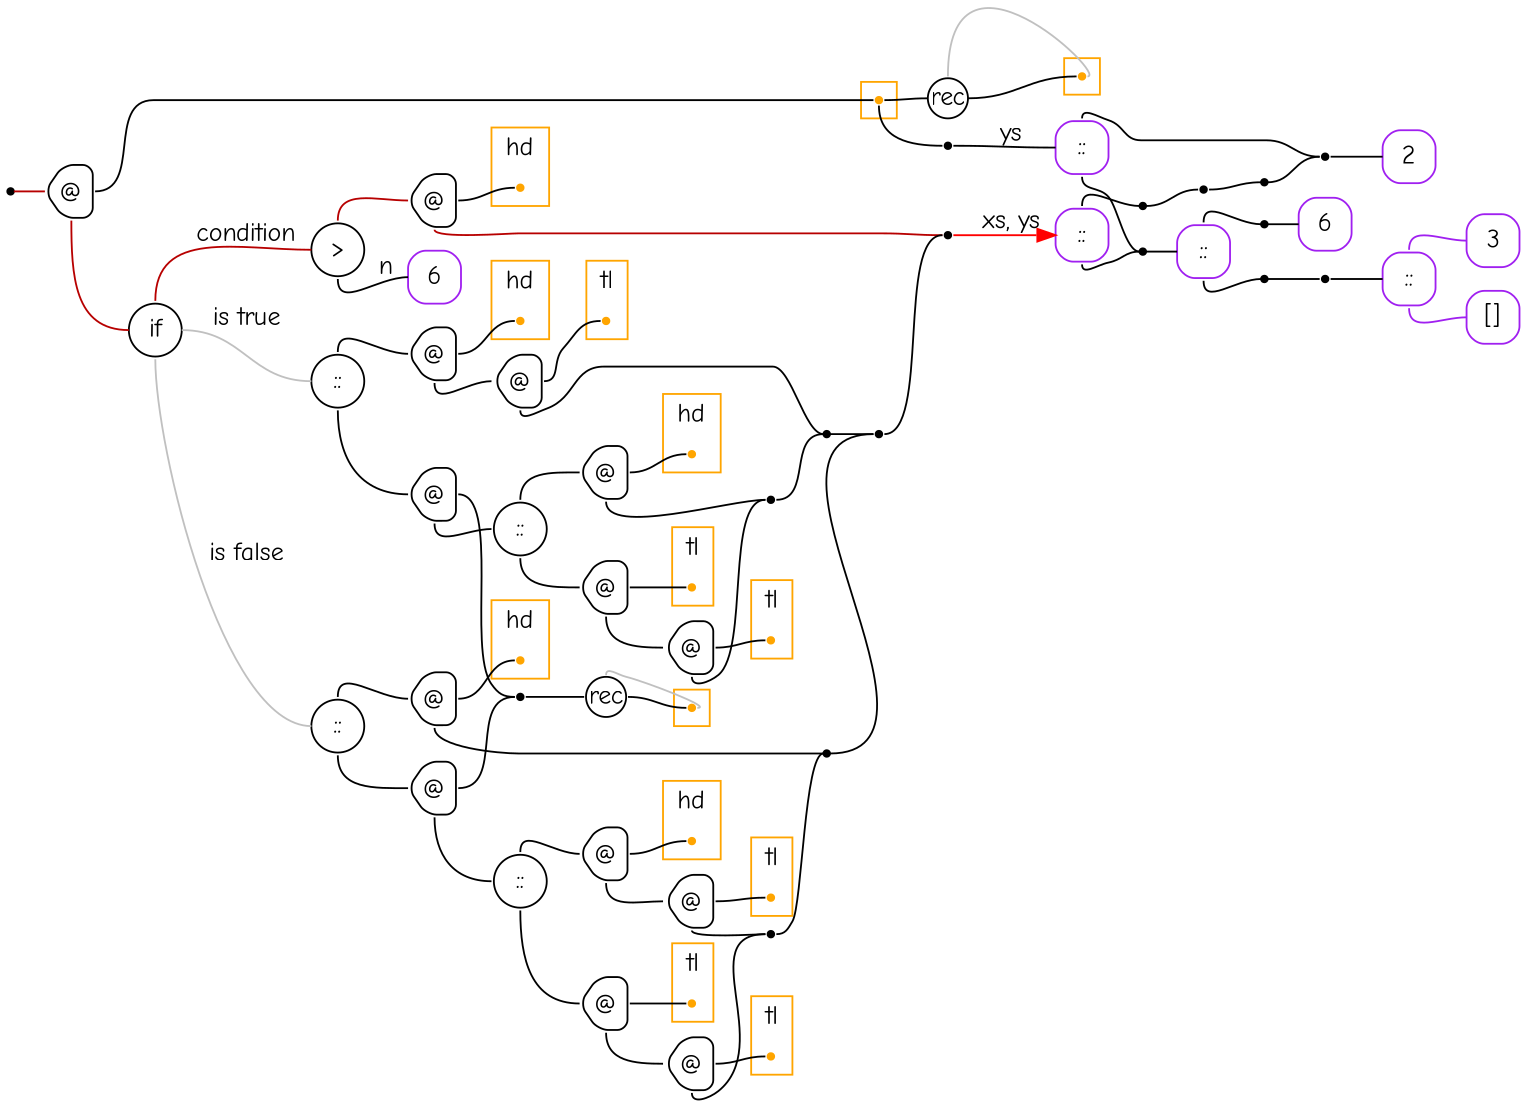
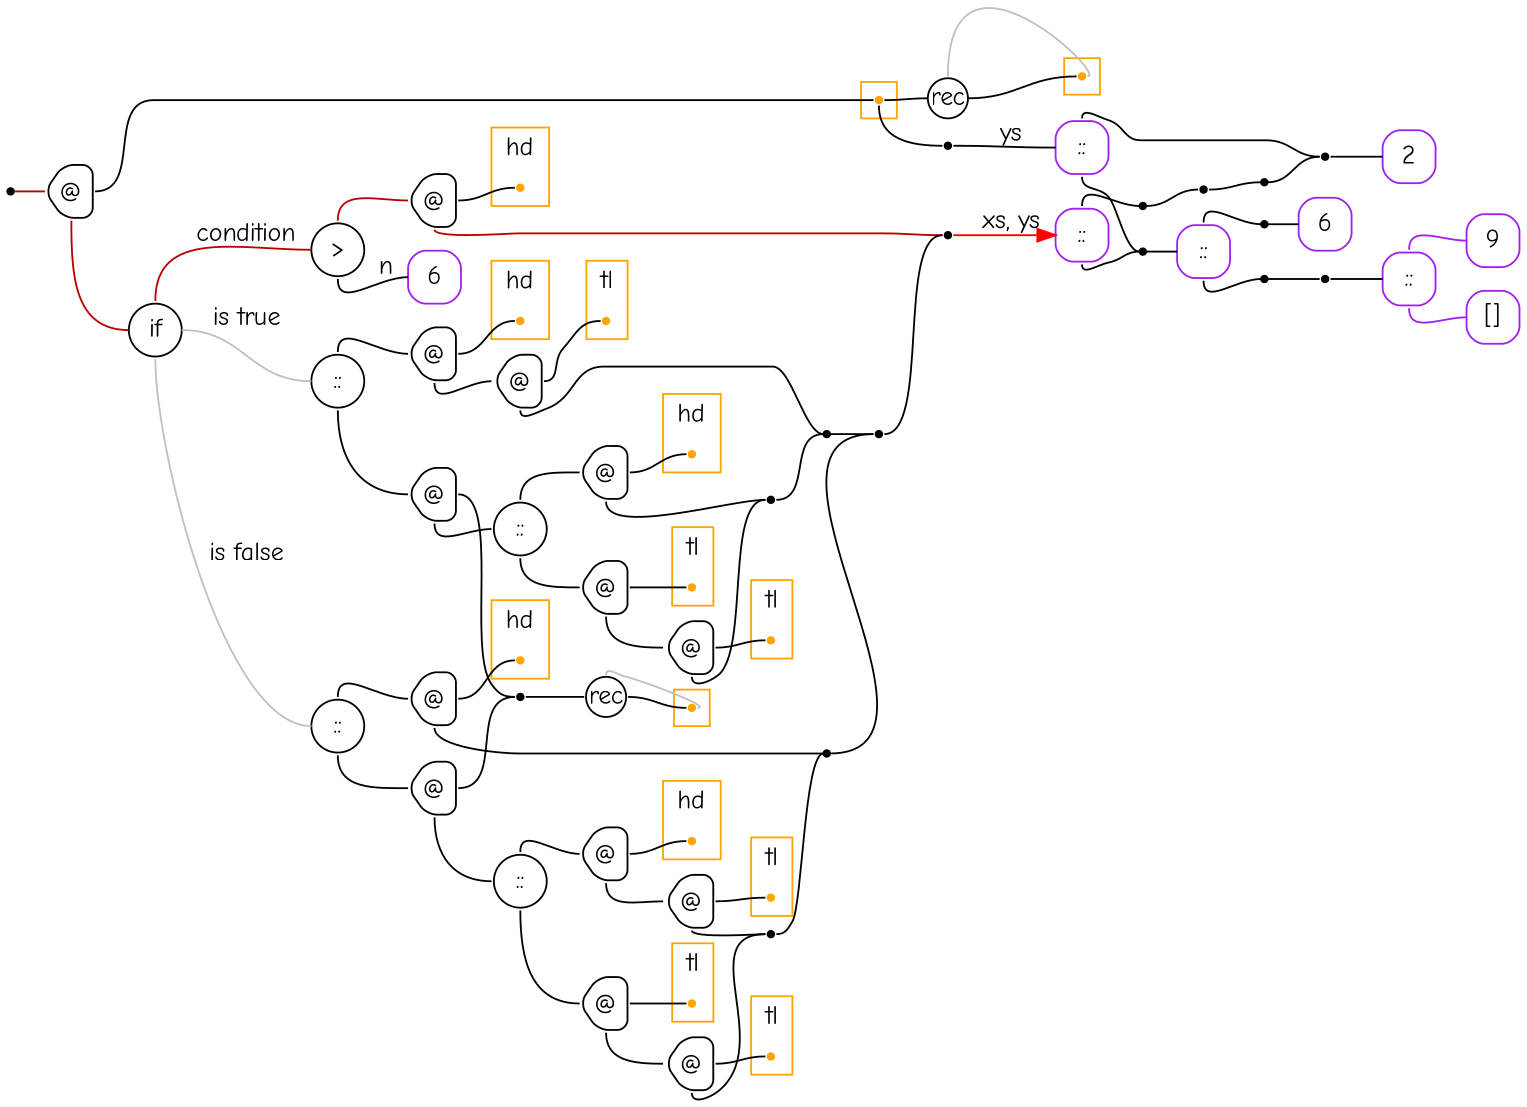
node "3": label "3" -> "9"
